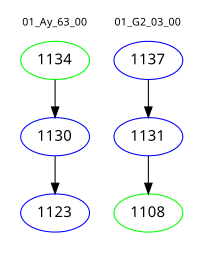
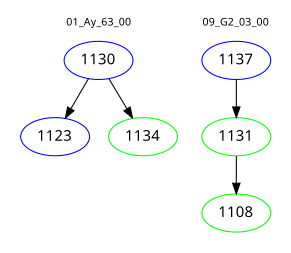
cluster "01_G2_03_00": label "01_G2_03_00" -> "09_G2_03_00"
edge "1134" -> "1130": reversed
node "1131": color blue -> green
